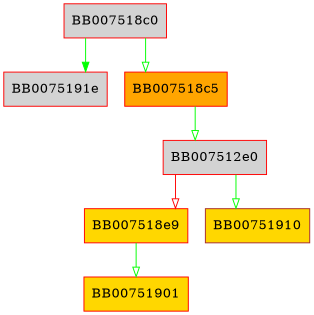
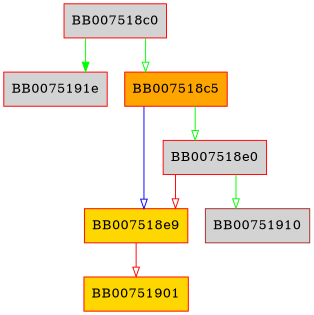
edge "BB007518c5" -> "BB007518e9": added
node "BB007512e0": label "BB007512e0" -> "BB007518e0"
node "BB00751910": fillcolor gold -> lightgrey
edge "BB007518e9" -> "BB00751901": color green -> red
